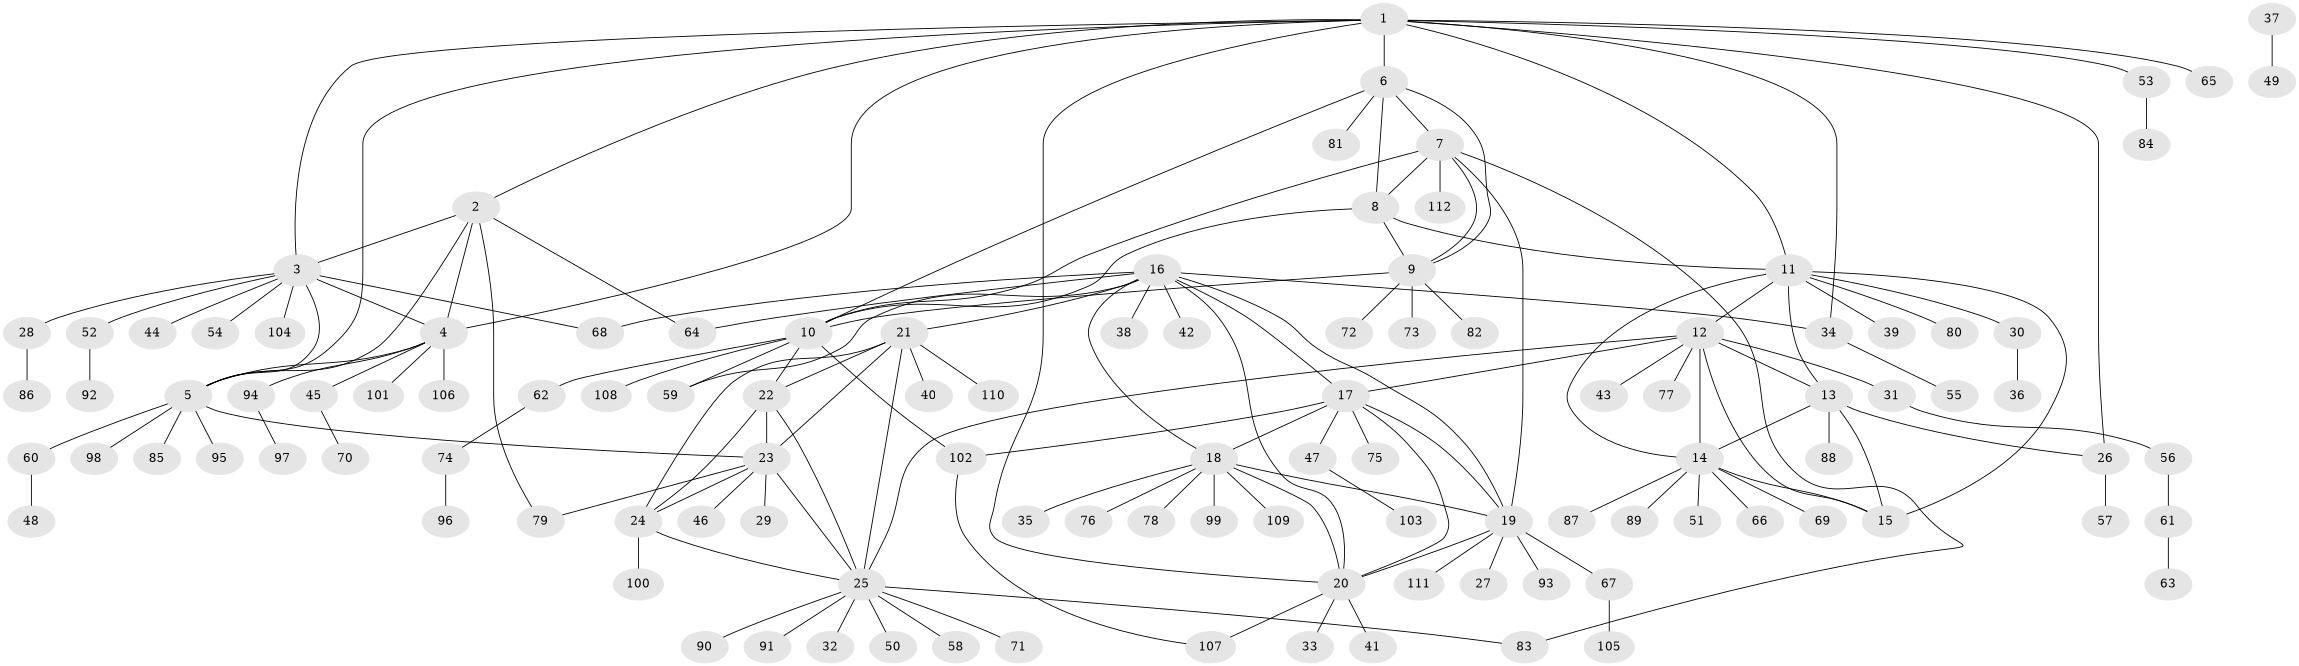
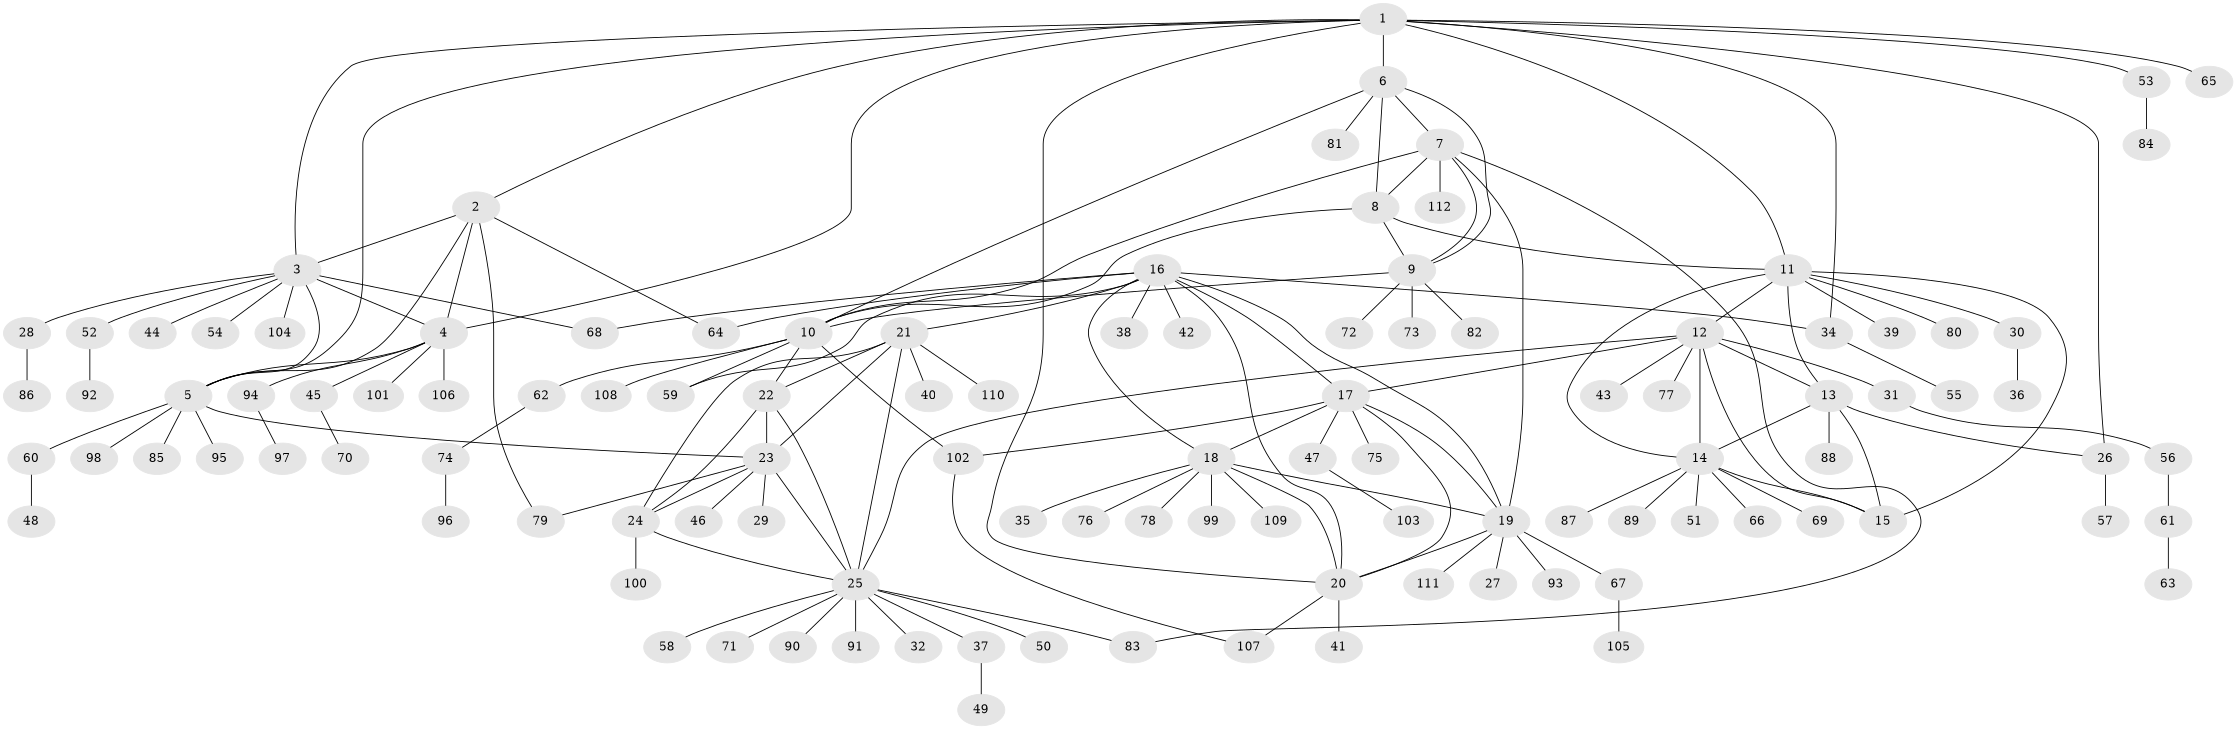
edge "25" -- "37": added
node "33": removed
